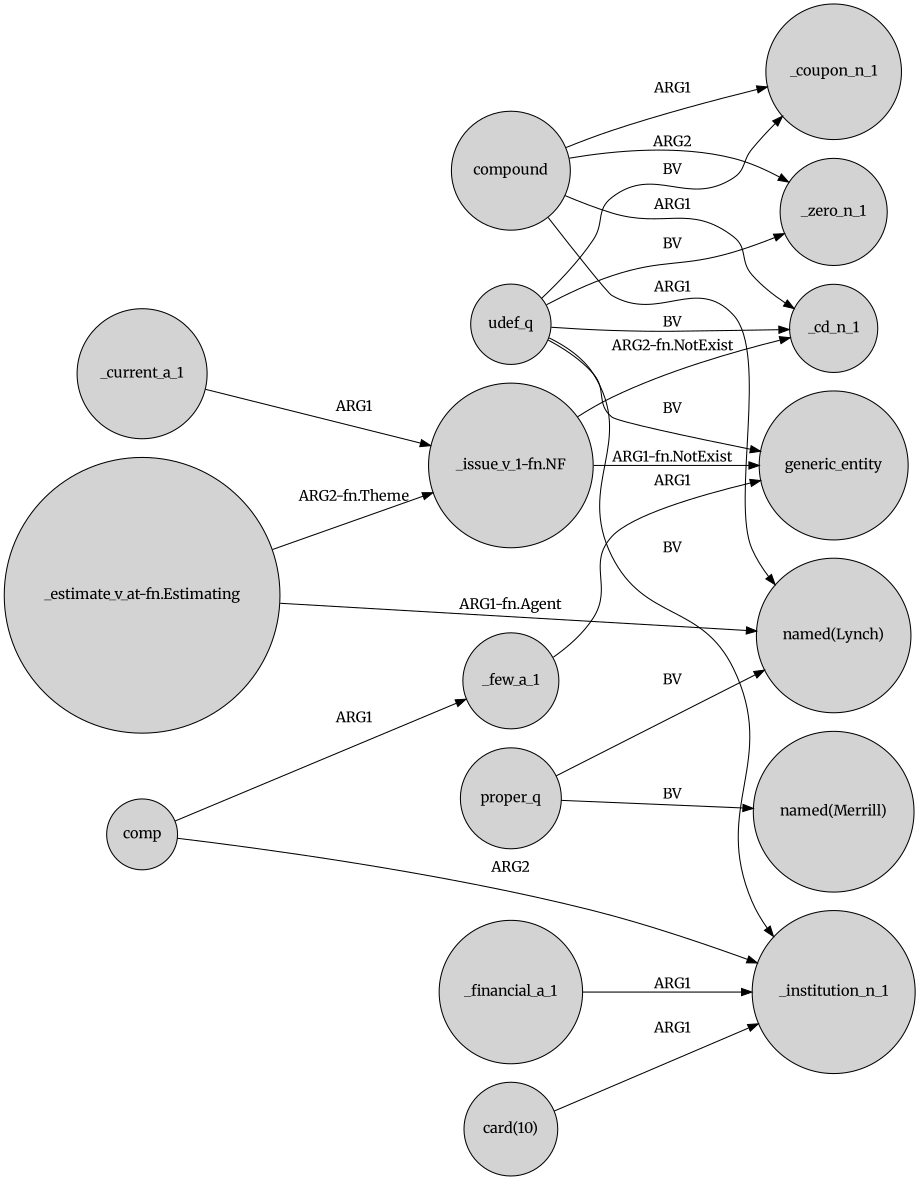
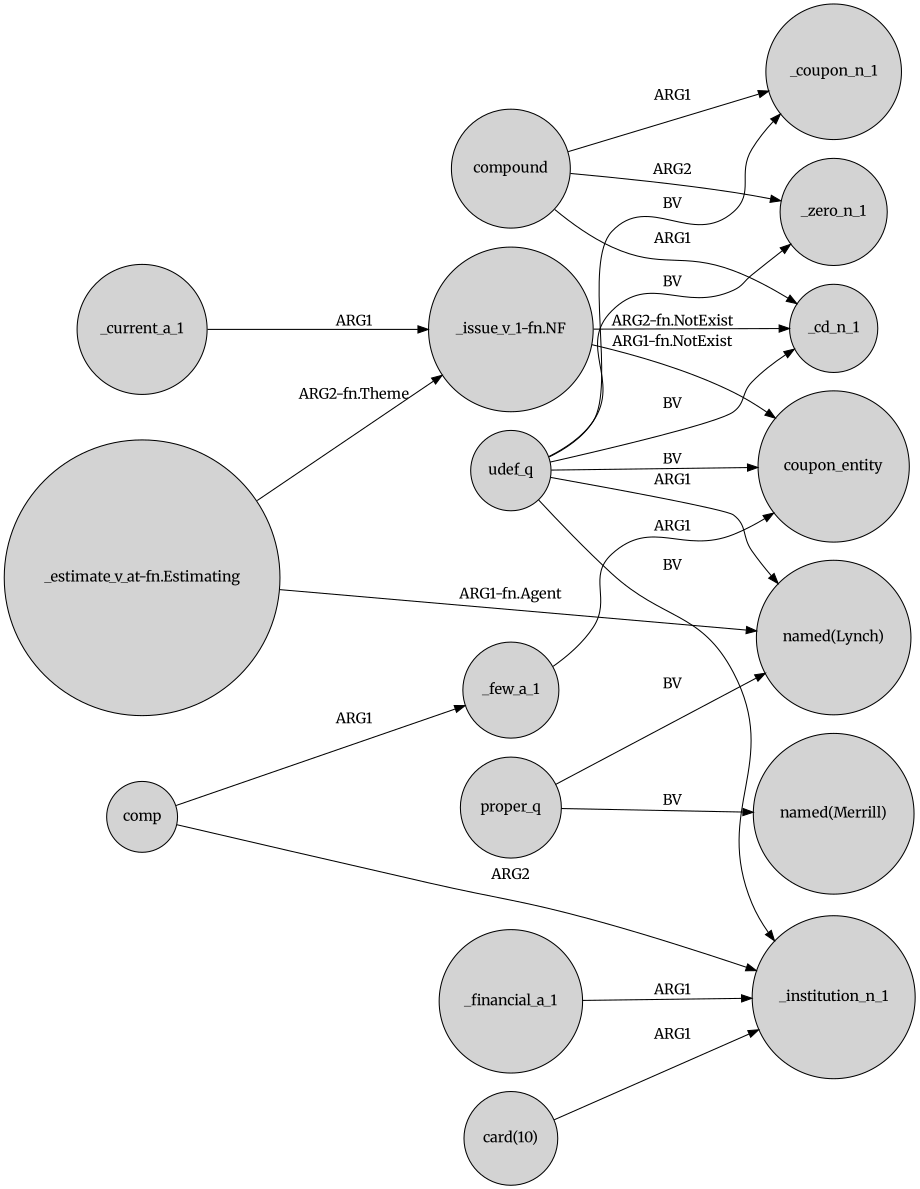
edge "compound" -> "named(Lynch)": now "udef_q" -> "named(Lynch)"
node "generic_entity": label "generic_entity" -> "coupon_entity"
